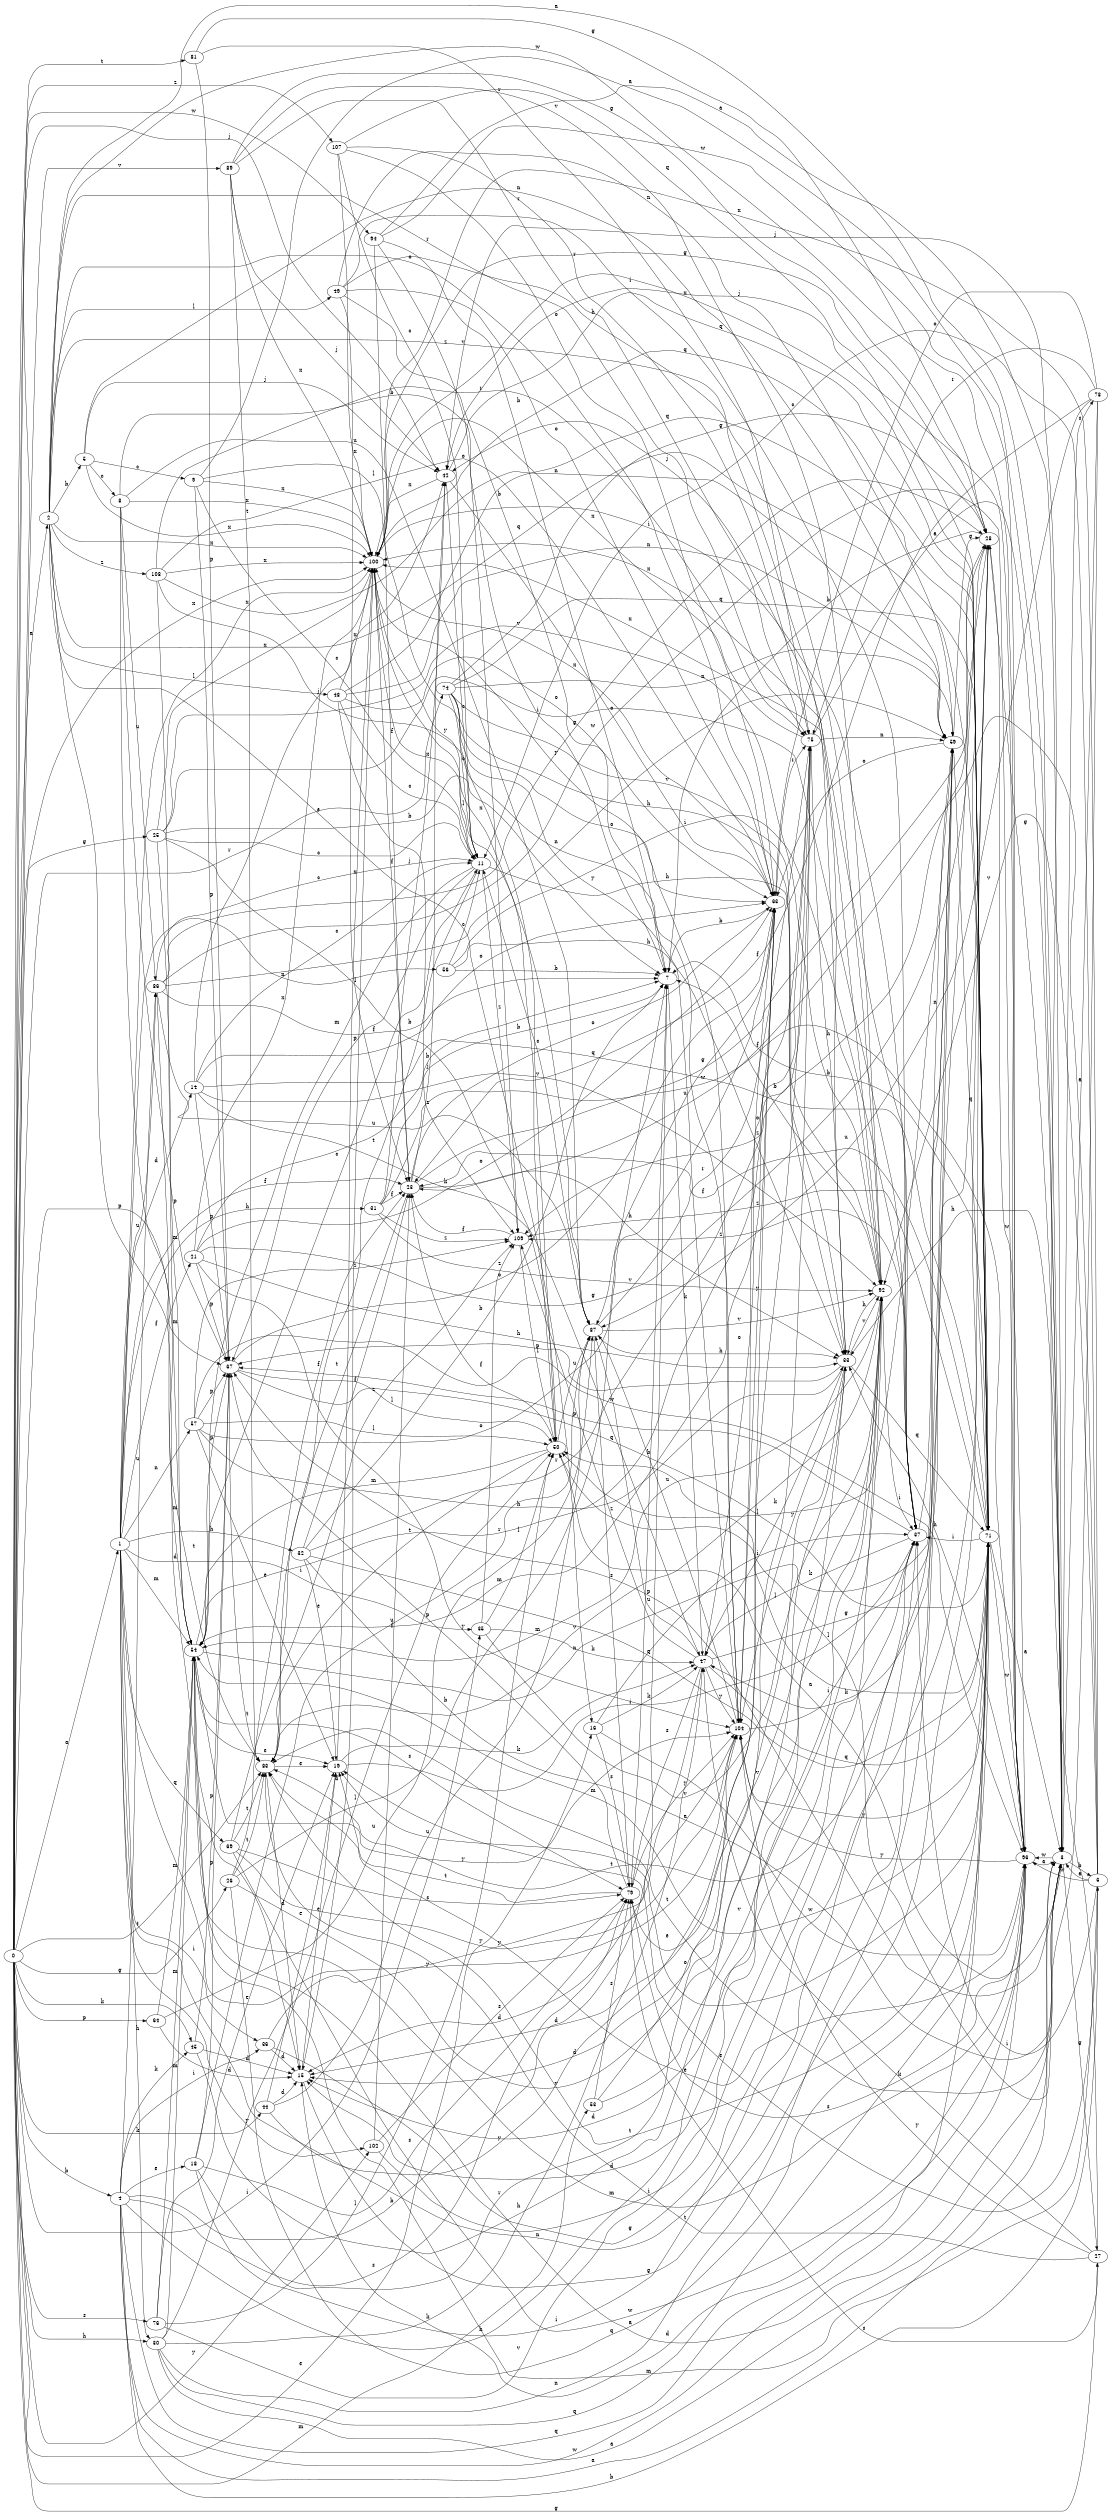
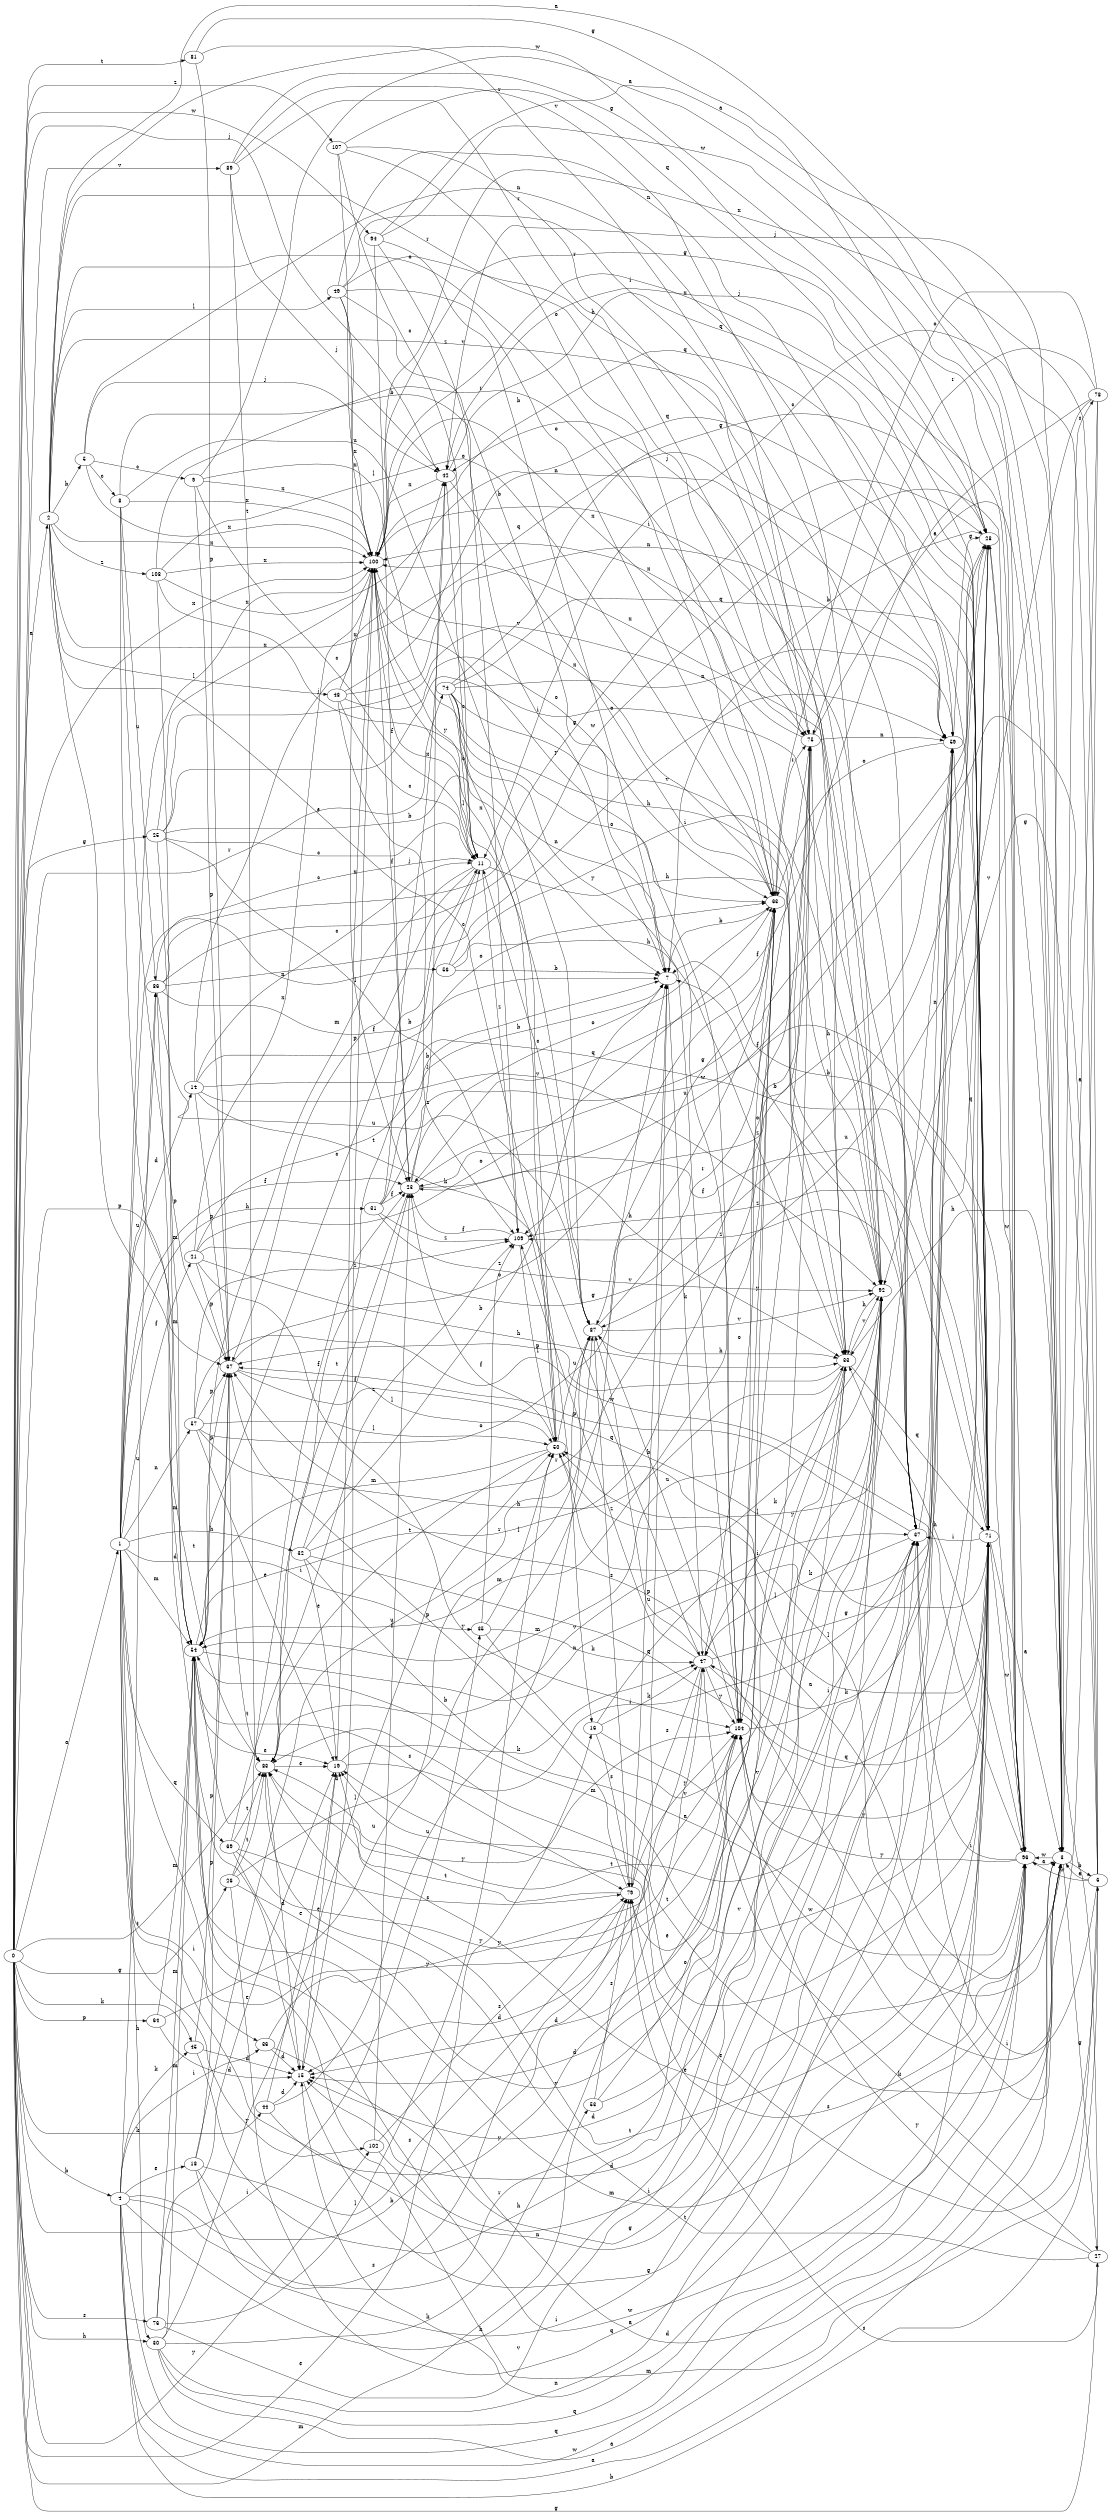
edge "89" -> "100": now "49" -> "100"
edge "92" -> "37": now "96" -> "37"
